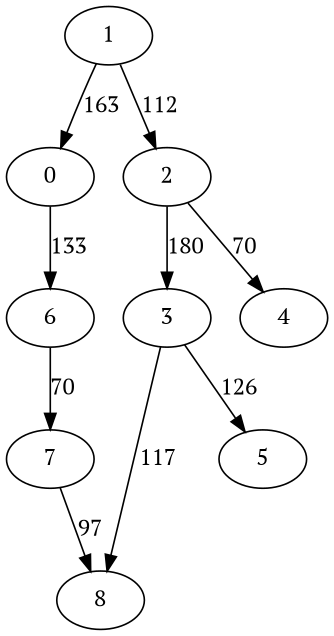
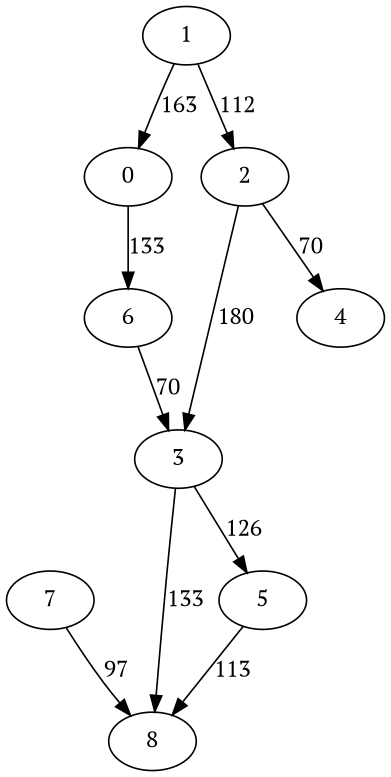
edge "6" -> "7": now "6" -> "3"
edge "3" -> "8": label "117" -> "133"
edge "5" -> "8": added, label "113"
